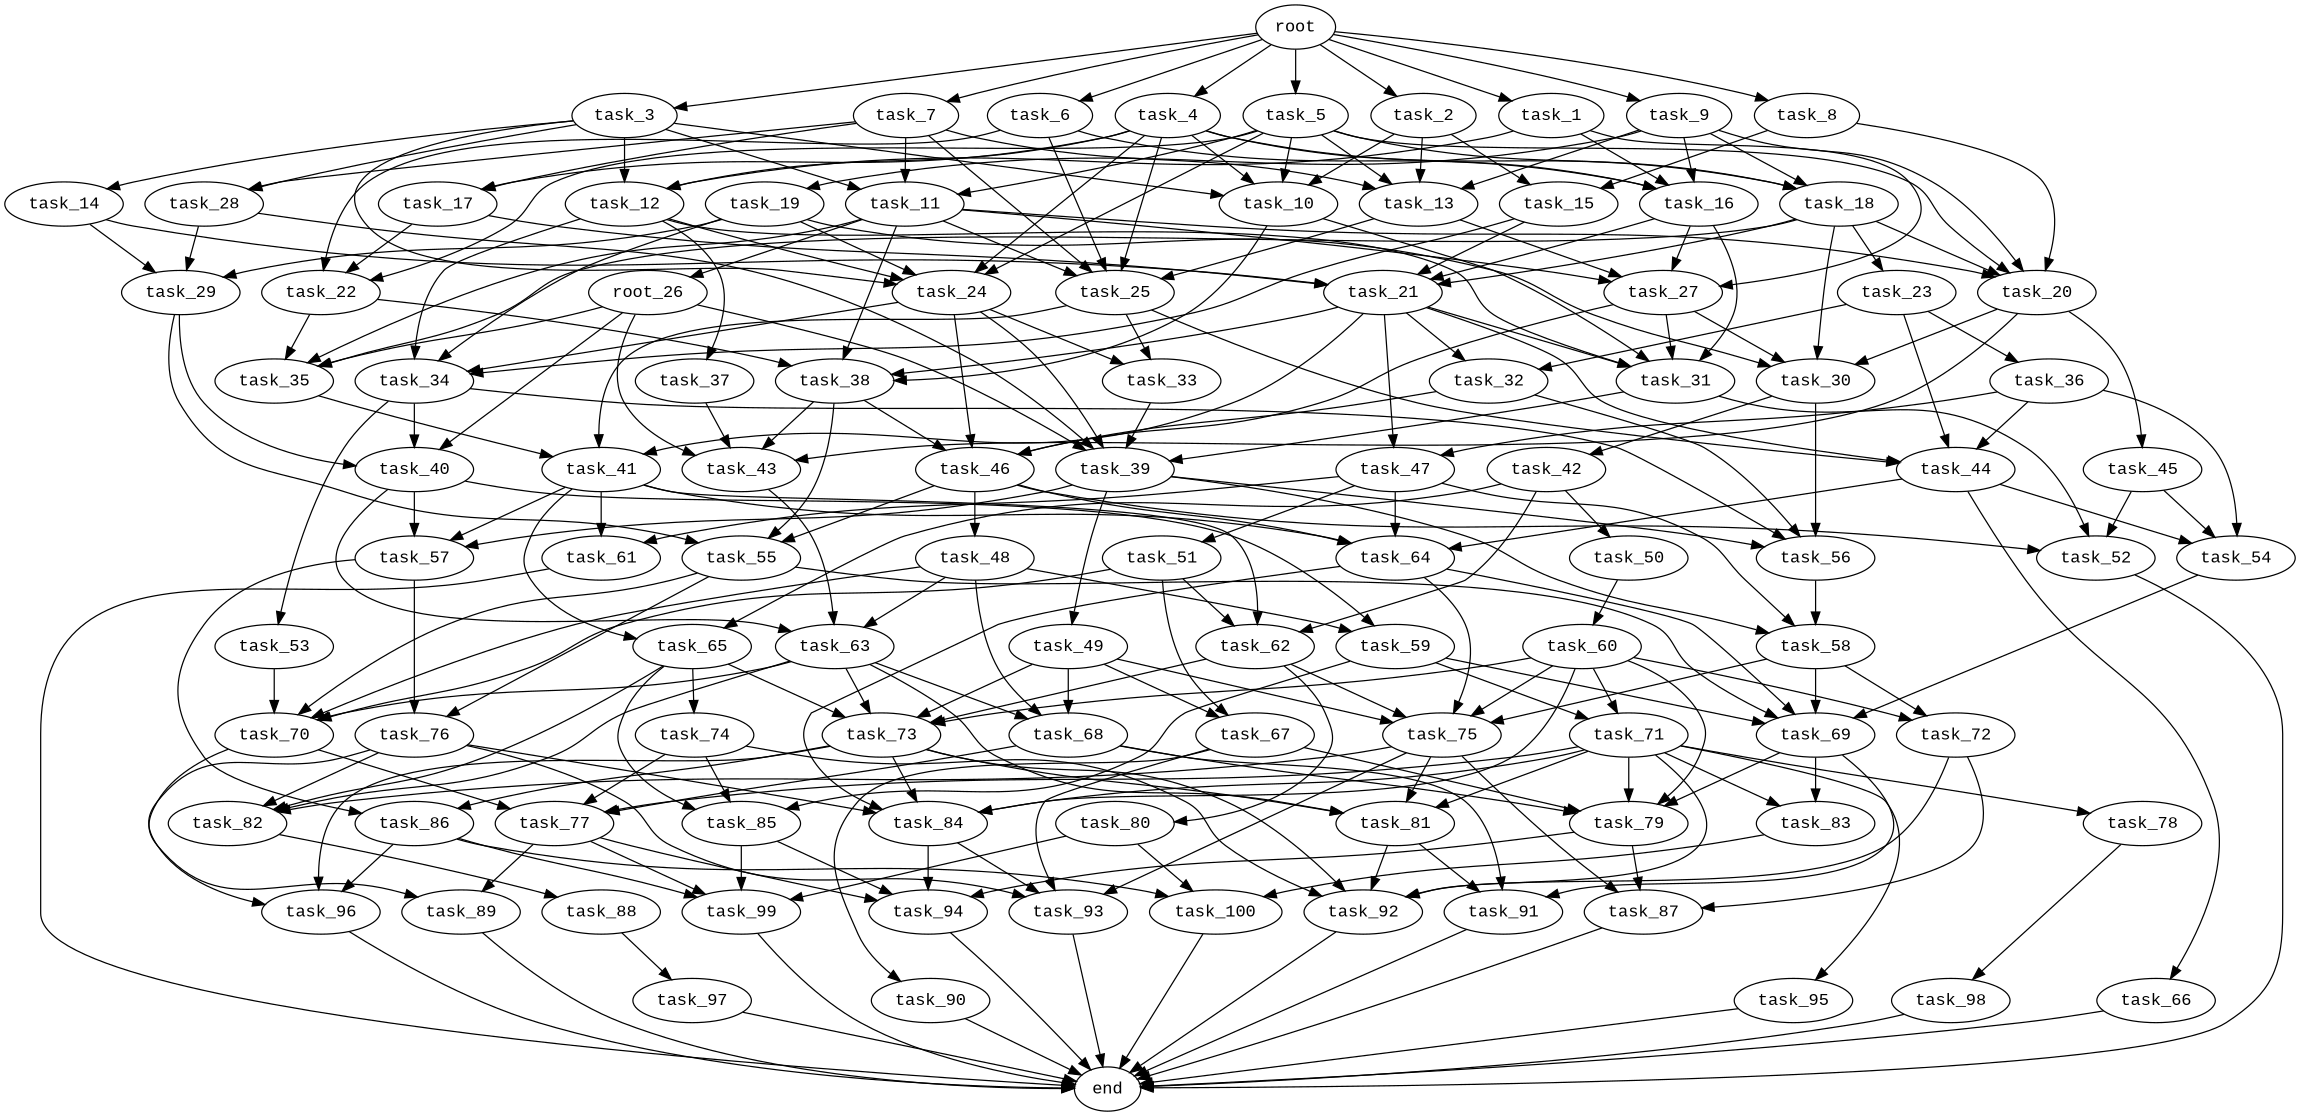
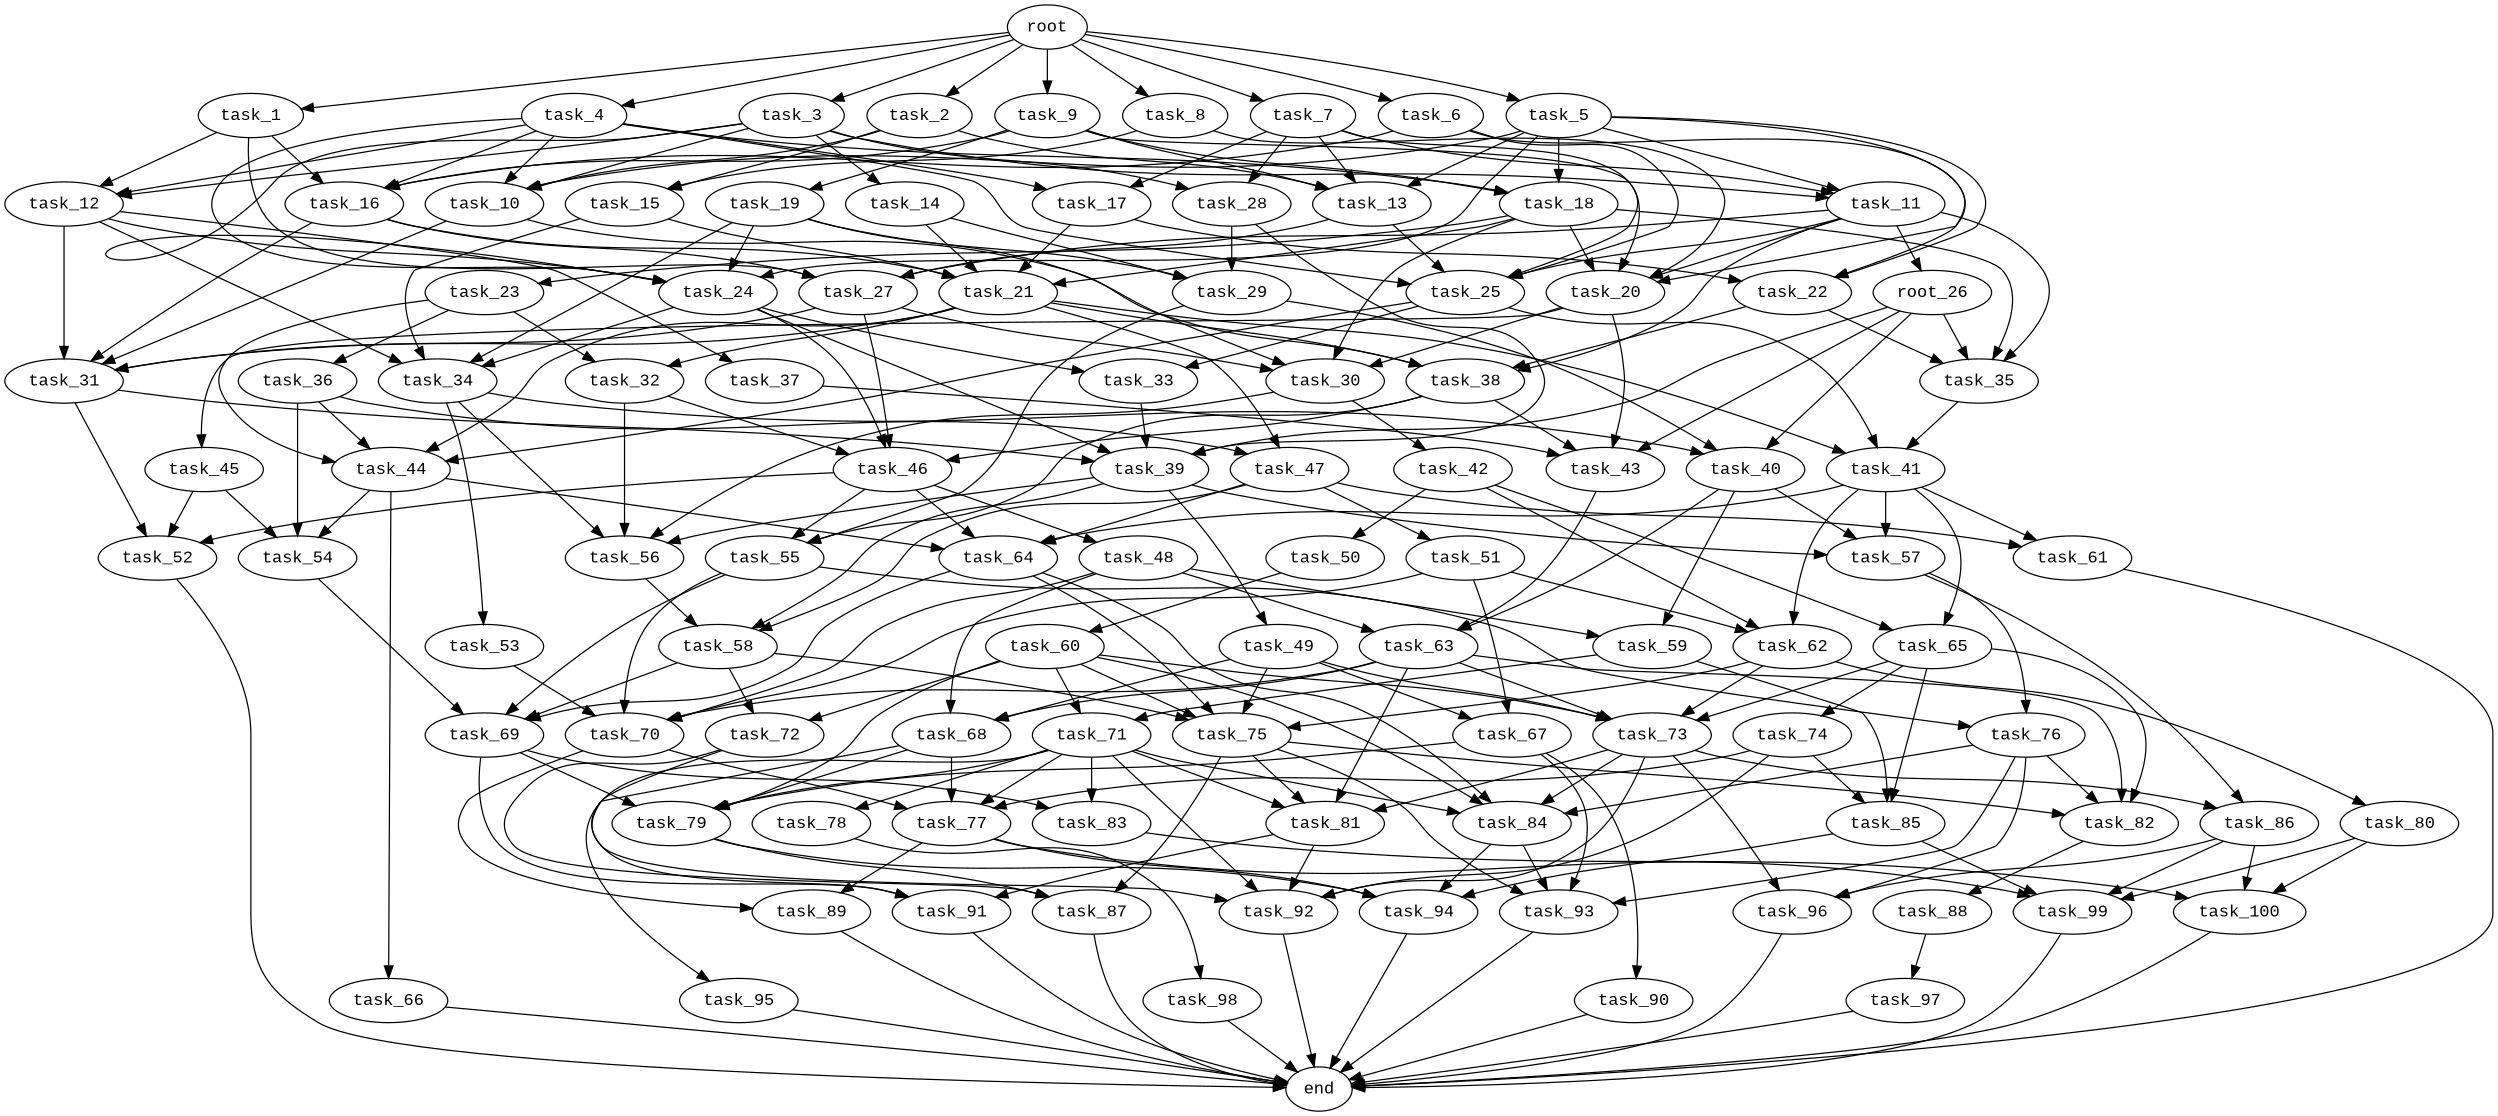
edge "task_59" -> "task_69": removed
